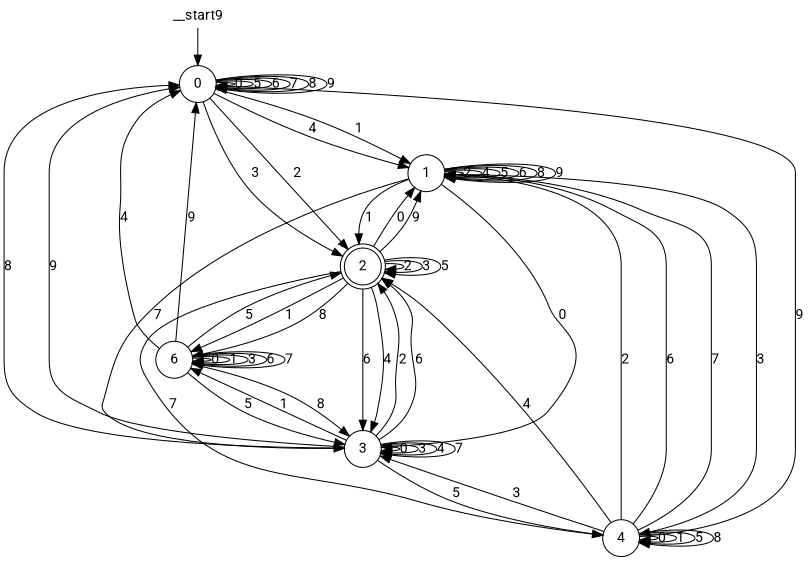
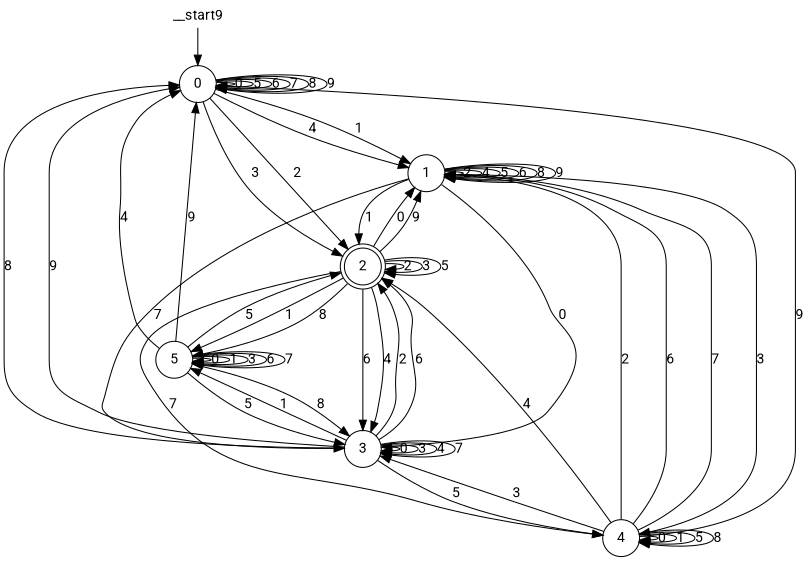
node "6": label "6" -> "5"
